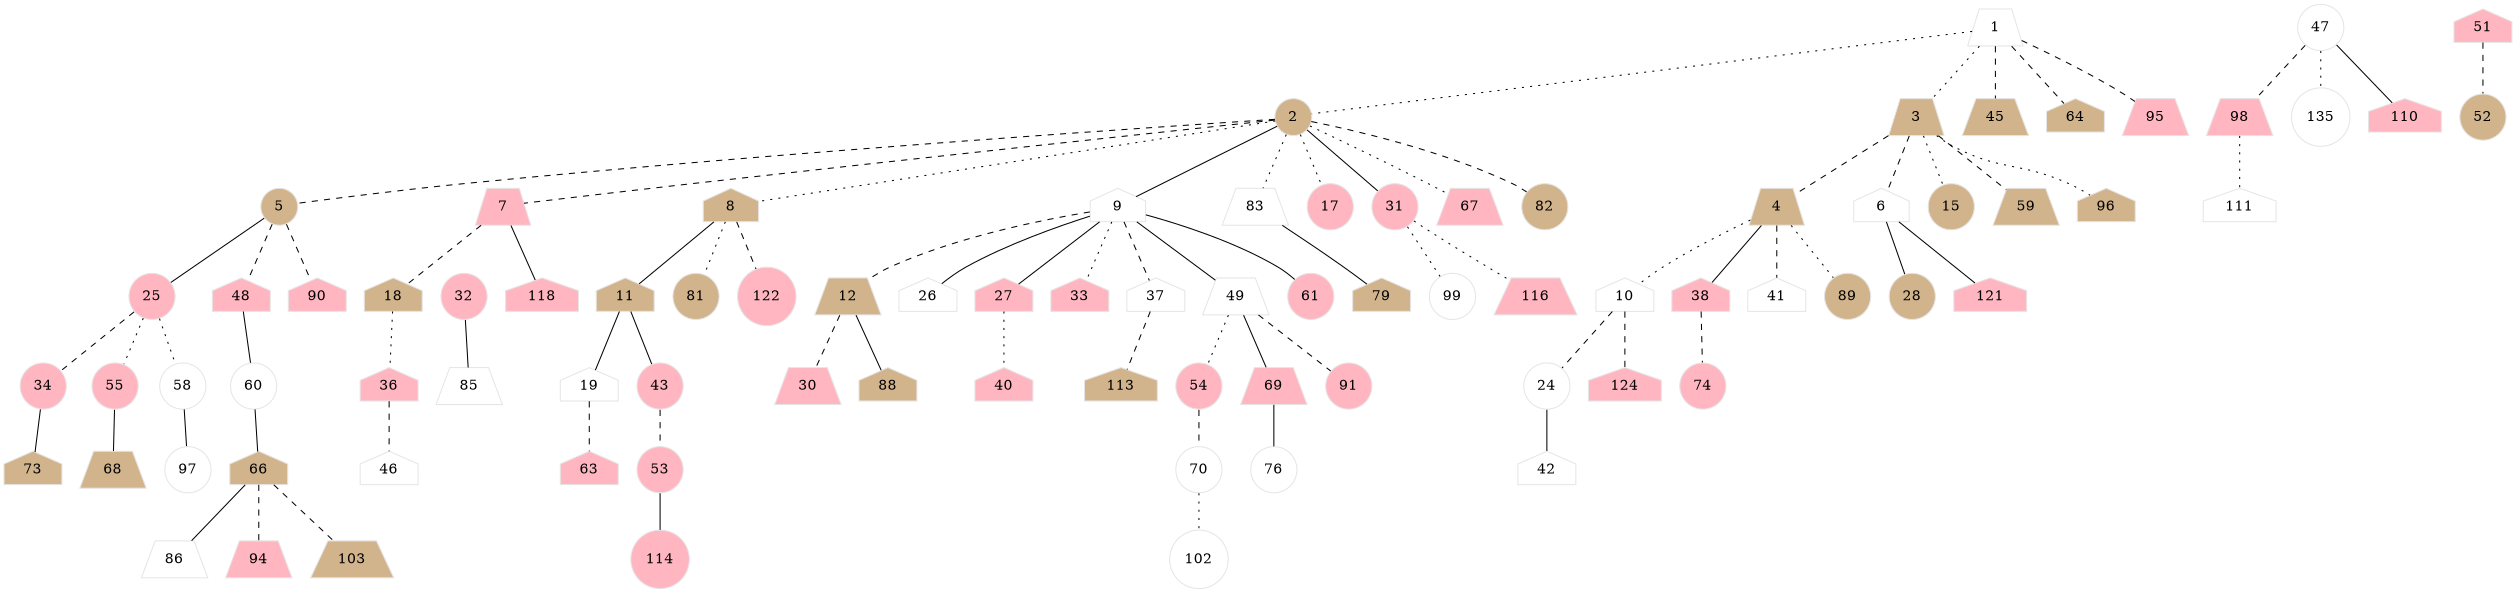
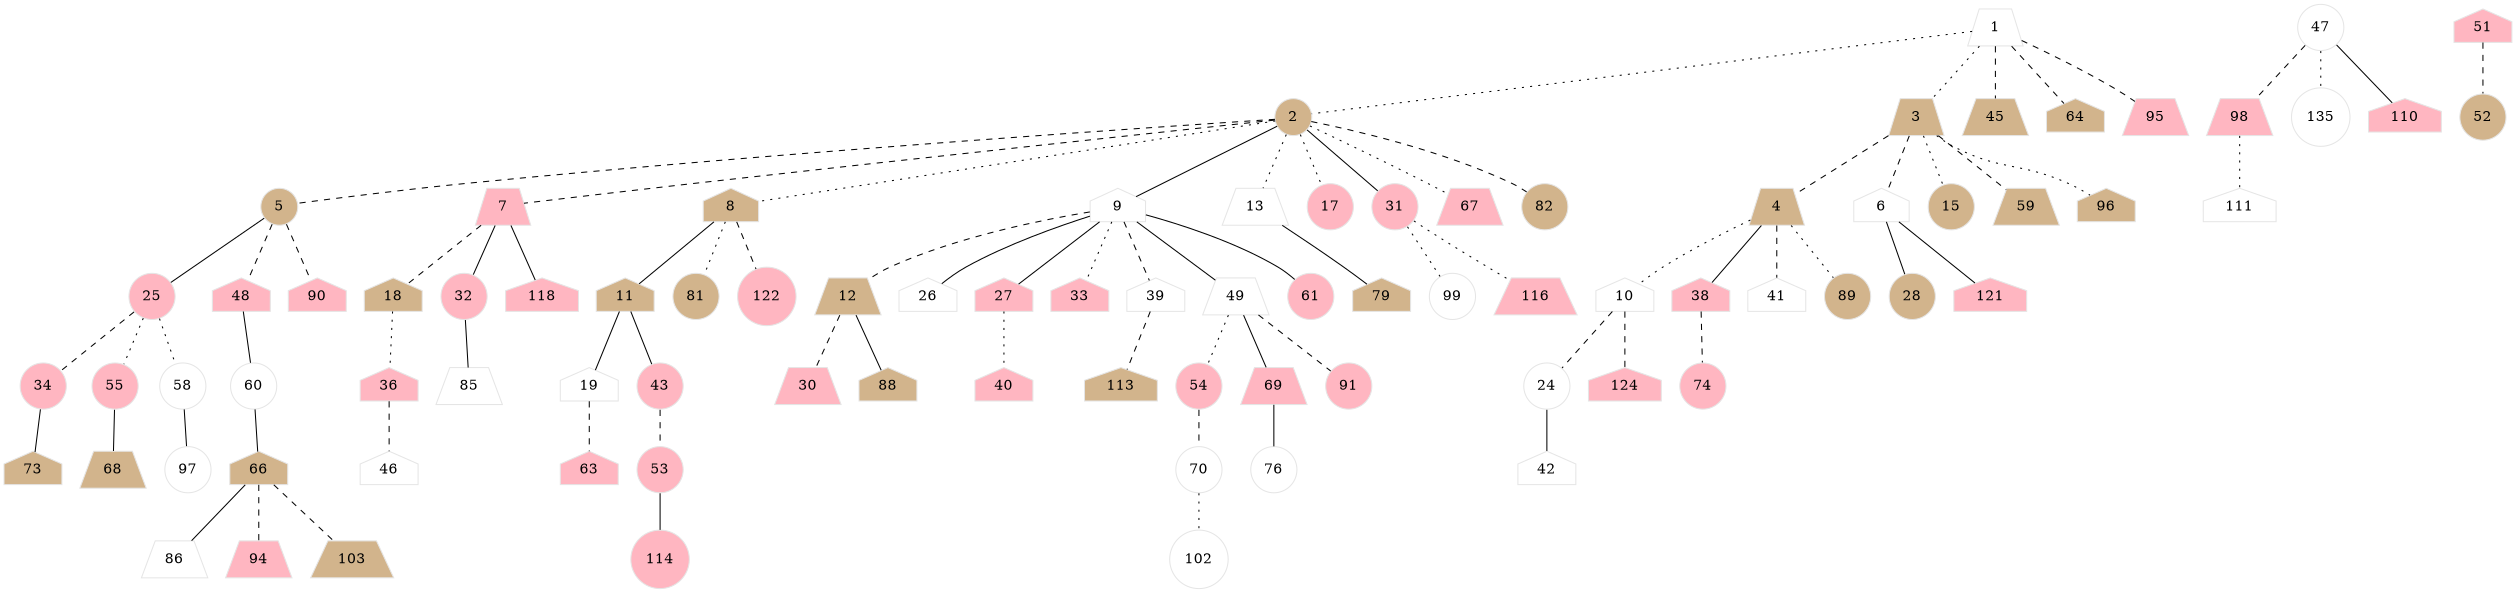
node "83": label "83" -> "13"
edge "7" -- "32": added
node "37": label "37" -> "39"
